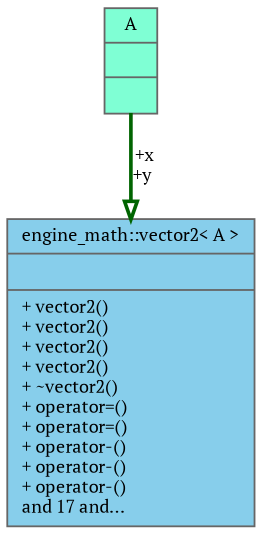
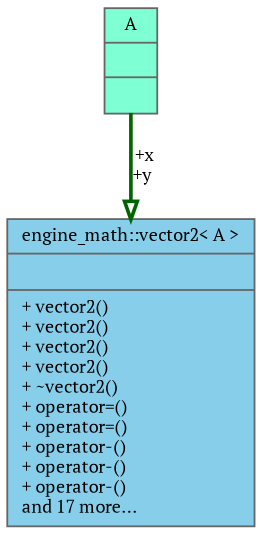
node "engine_math::vector2< A >": text "and 17 and..." -> "and 17 more..."
